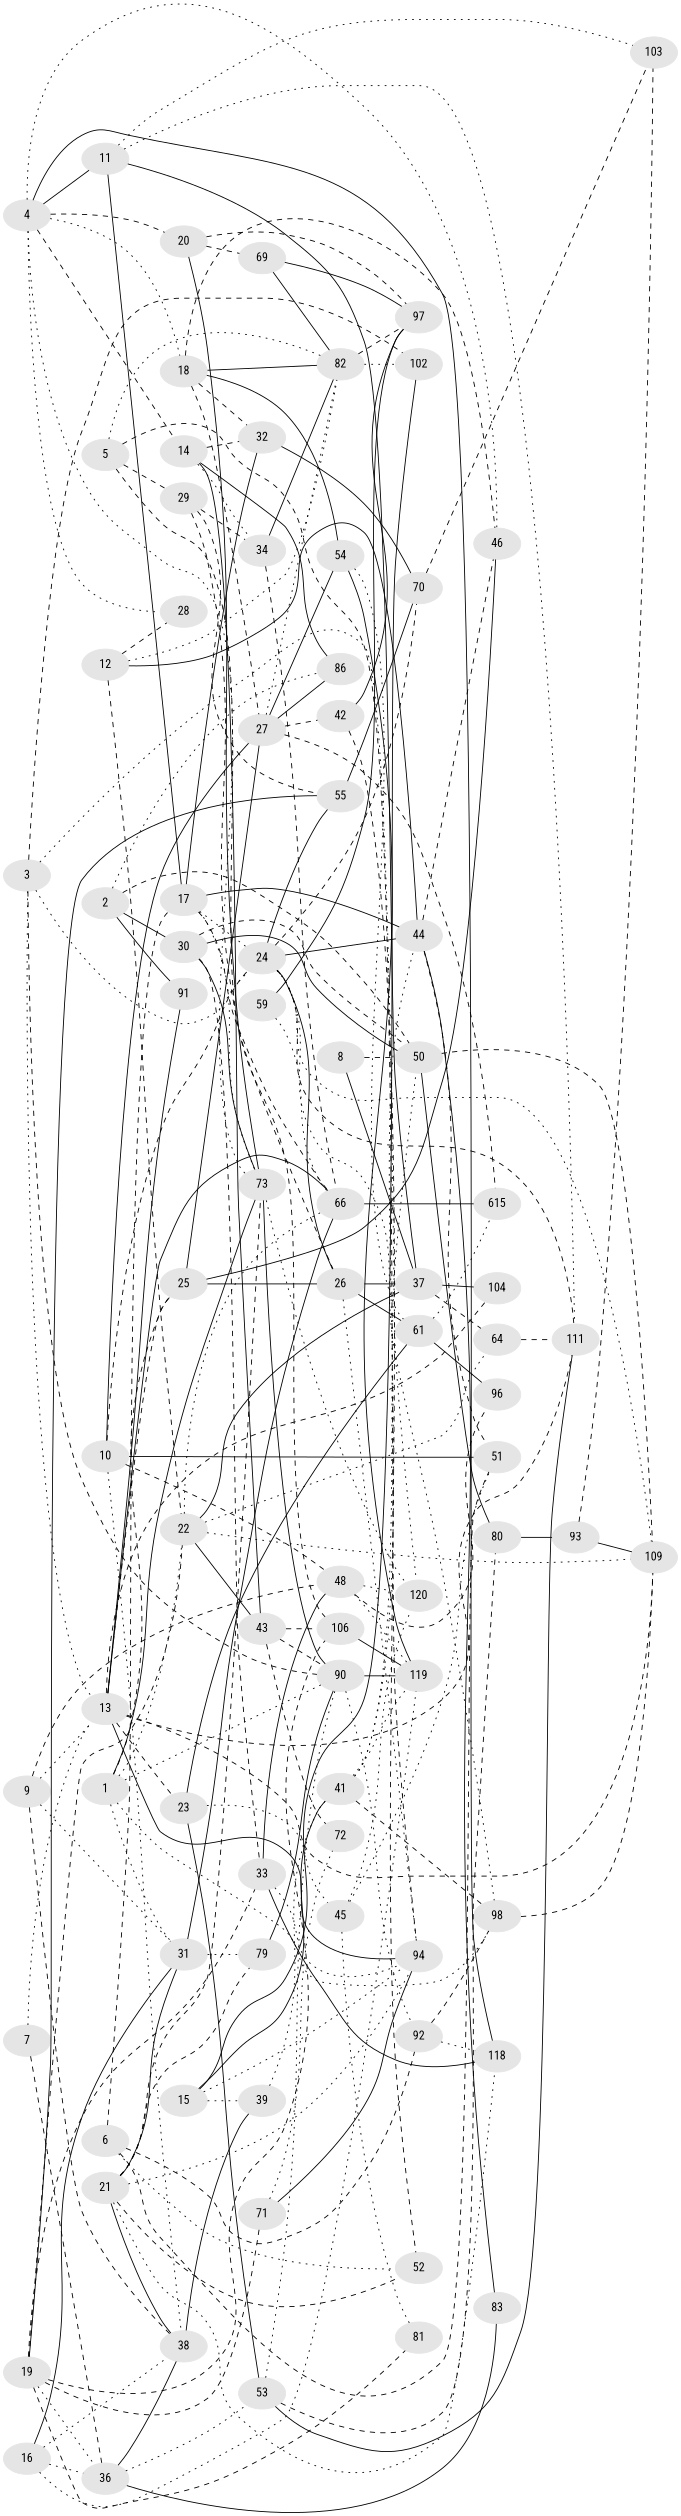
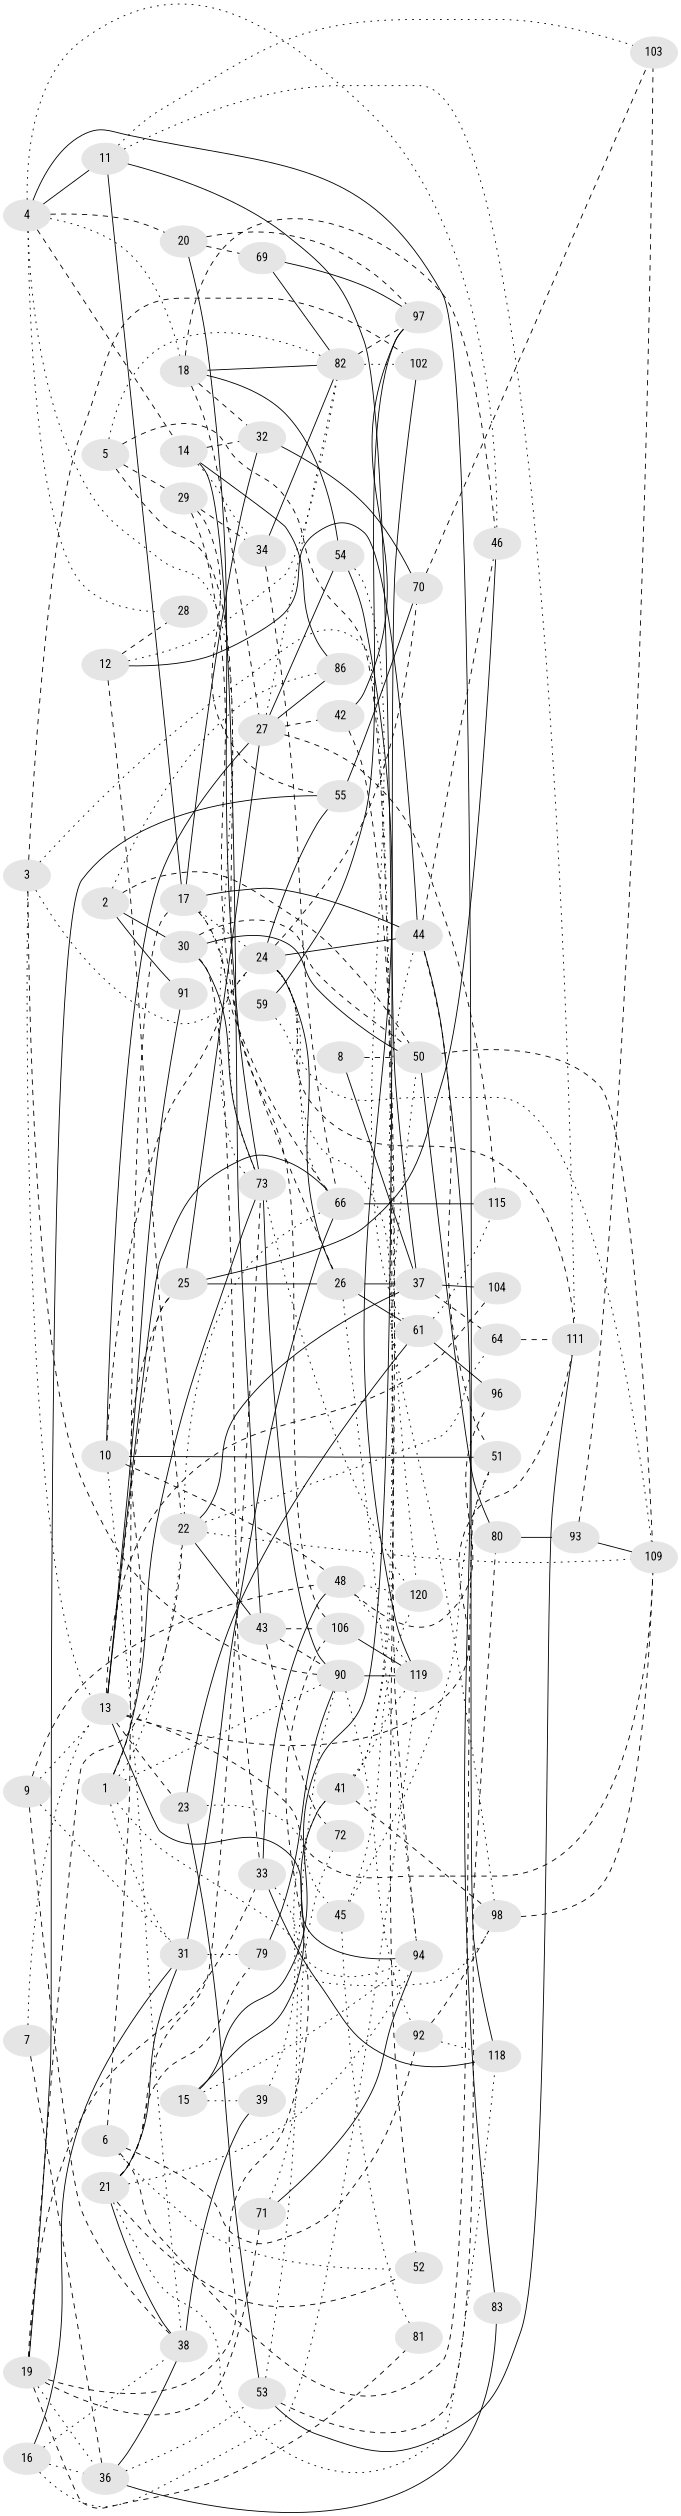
node "615": label "615" -> "115"
